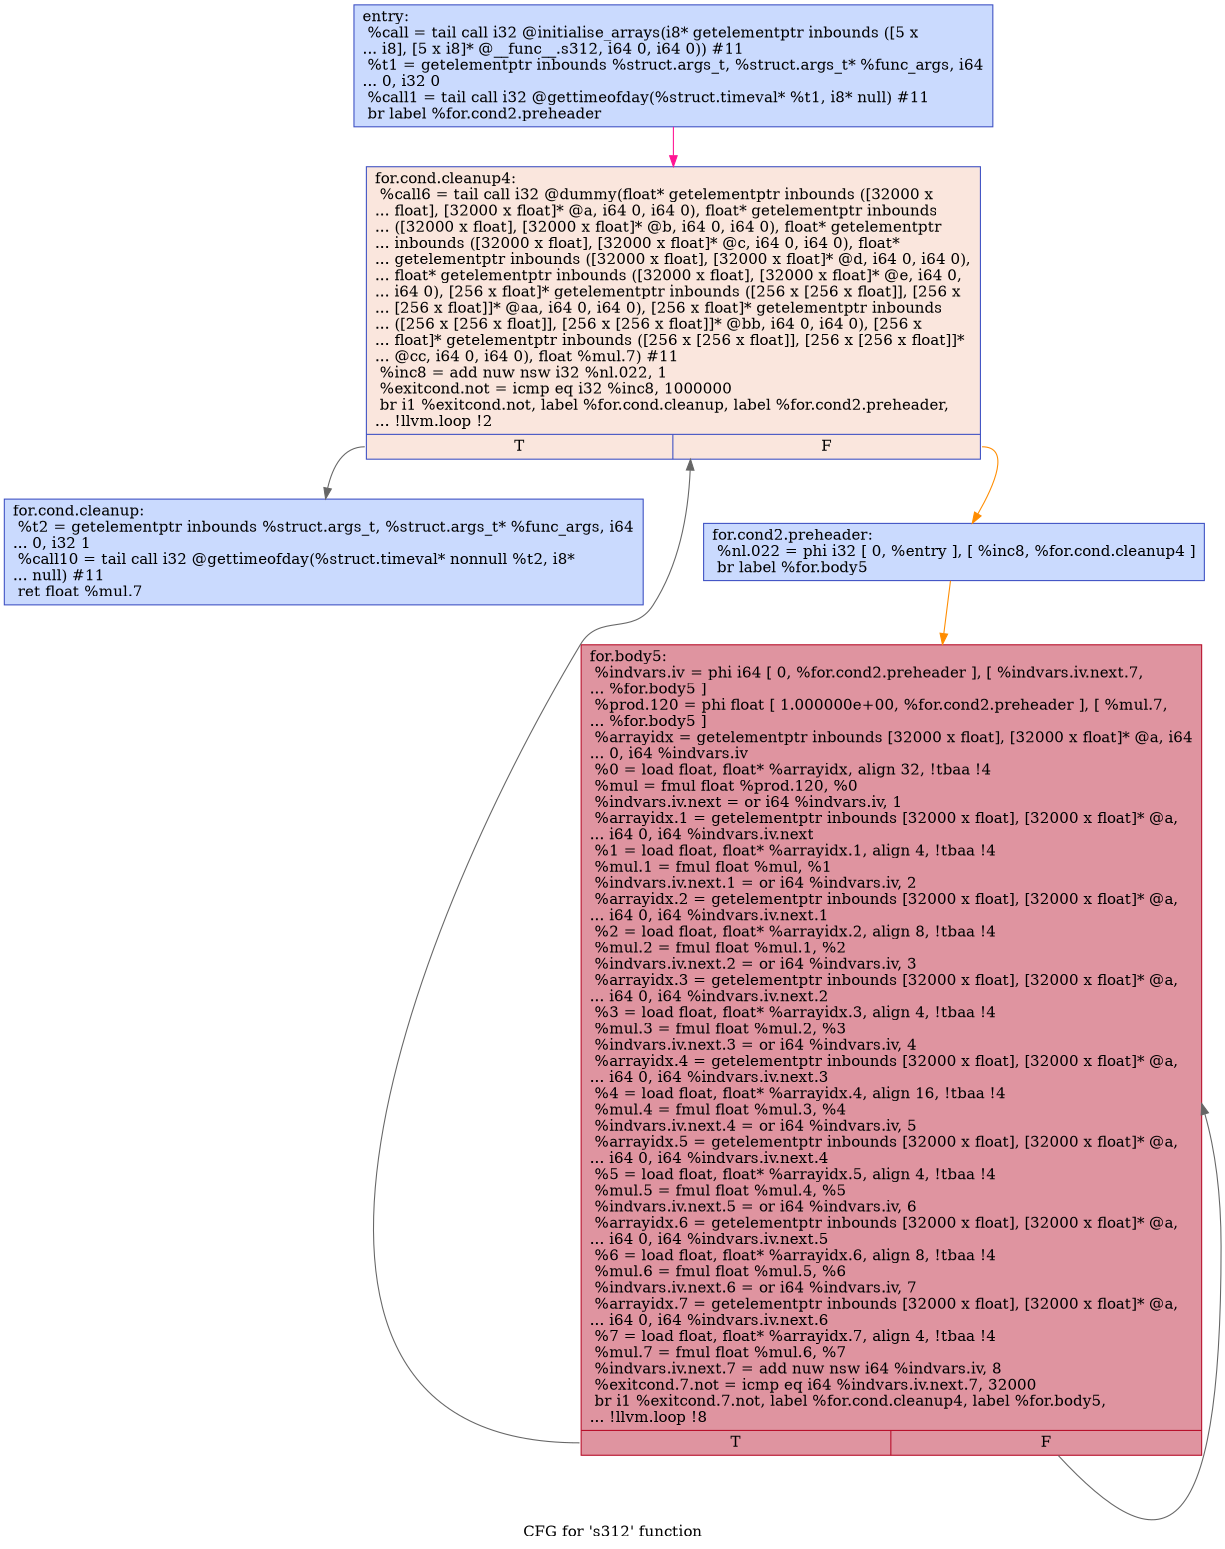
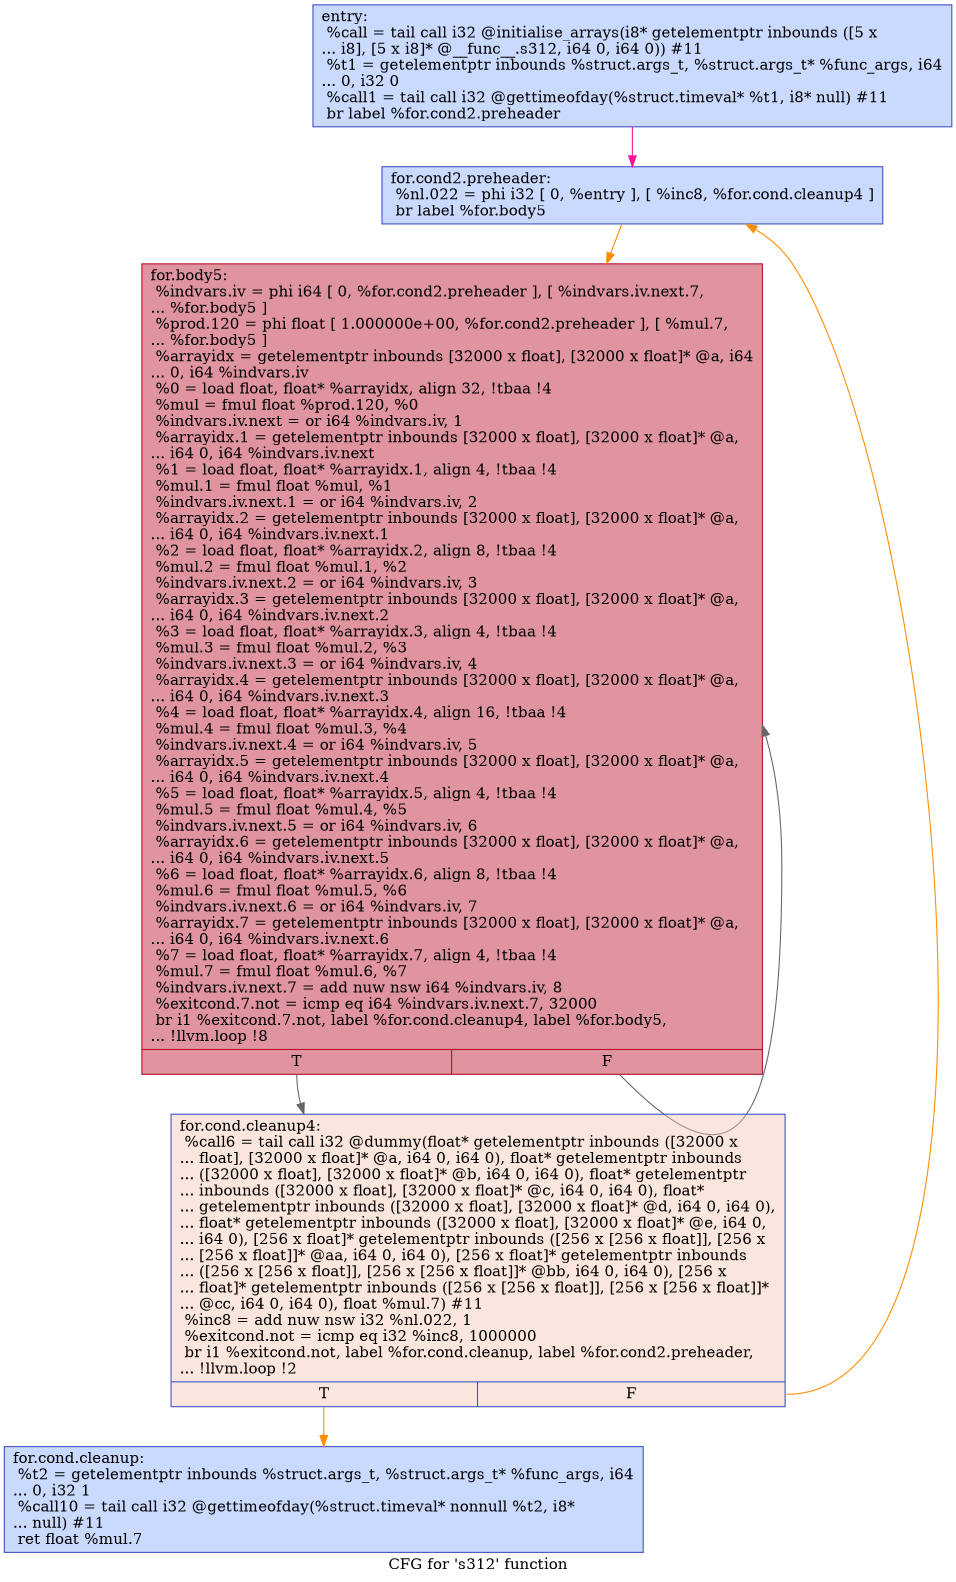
edge "entry:" -> "for.cond.cleanup4:": now "entry:" -> "for.cond2.preheader:"
edge "for.cond.cleanup4:" -> "for.cond.cleanup:": color gray40 -> darkorange
